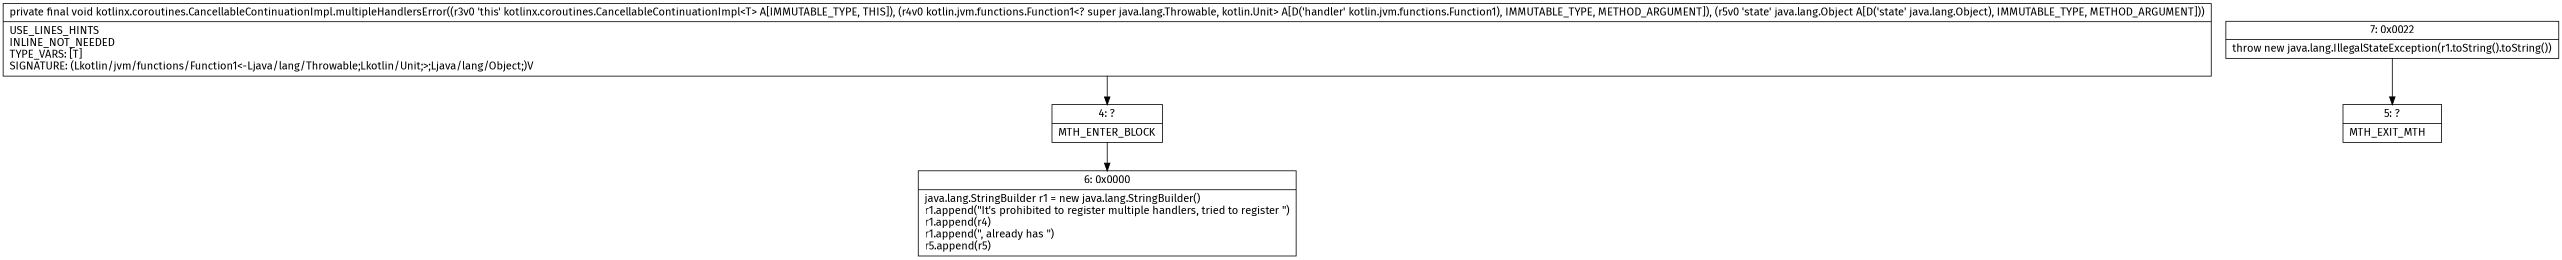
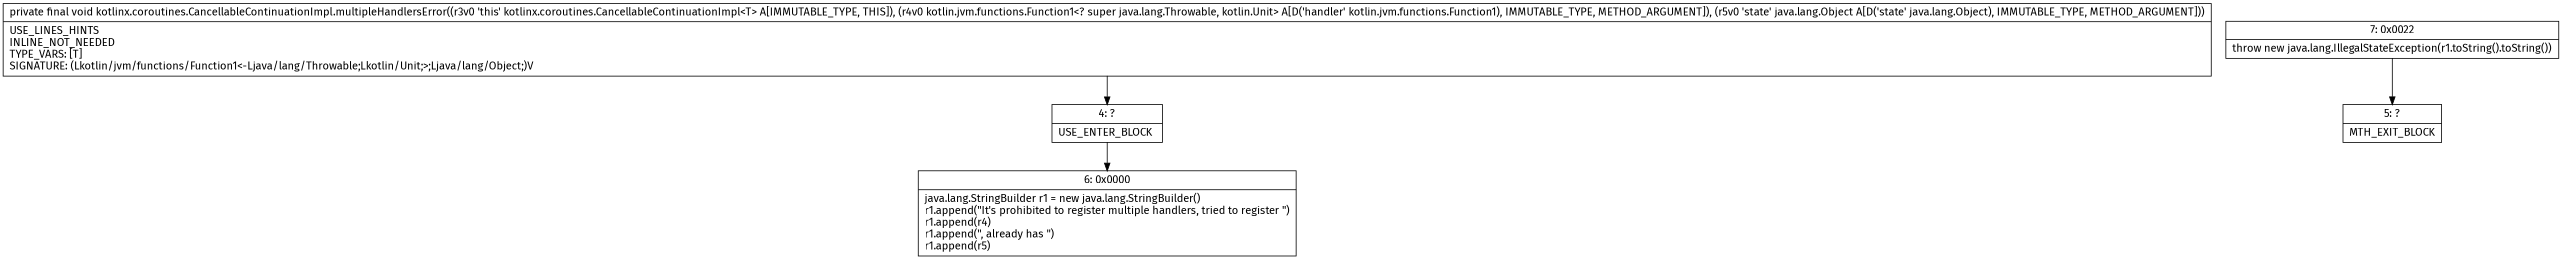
node "4: ?": text "MTH_ENTER_BLOCK" -> "USE_ENTER_BLOCK"
node "5: ?": text "MTH_EXIT_MTH" -> "MTH_EXIT_BLOCK"
node "6: 0x0000": text "r5.append(r5)" -> "r1.append(r5)"
